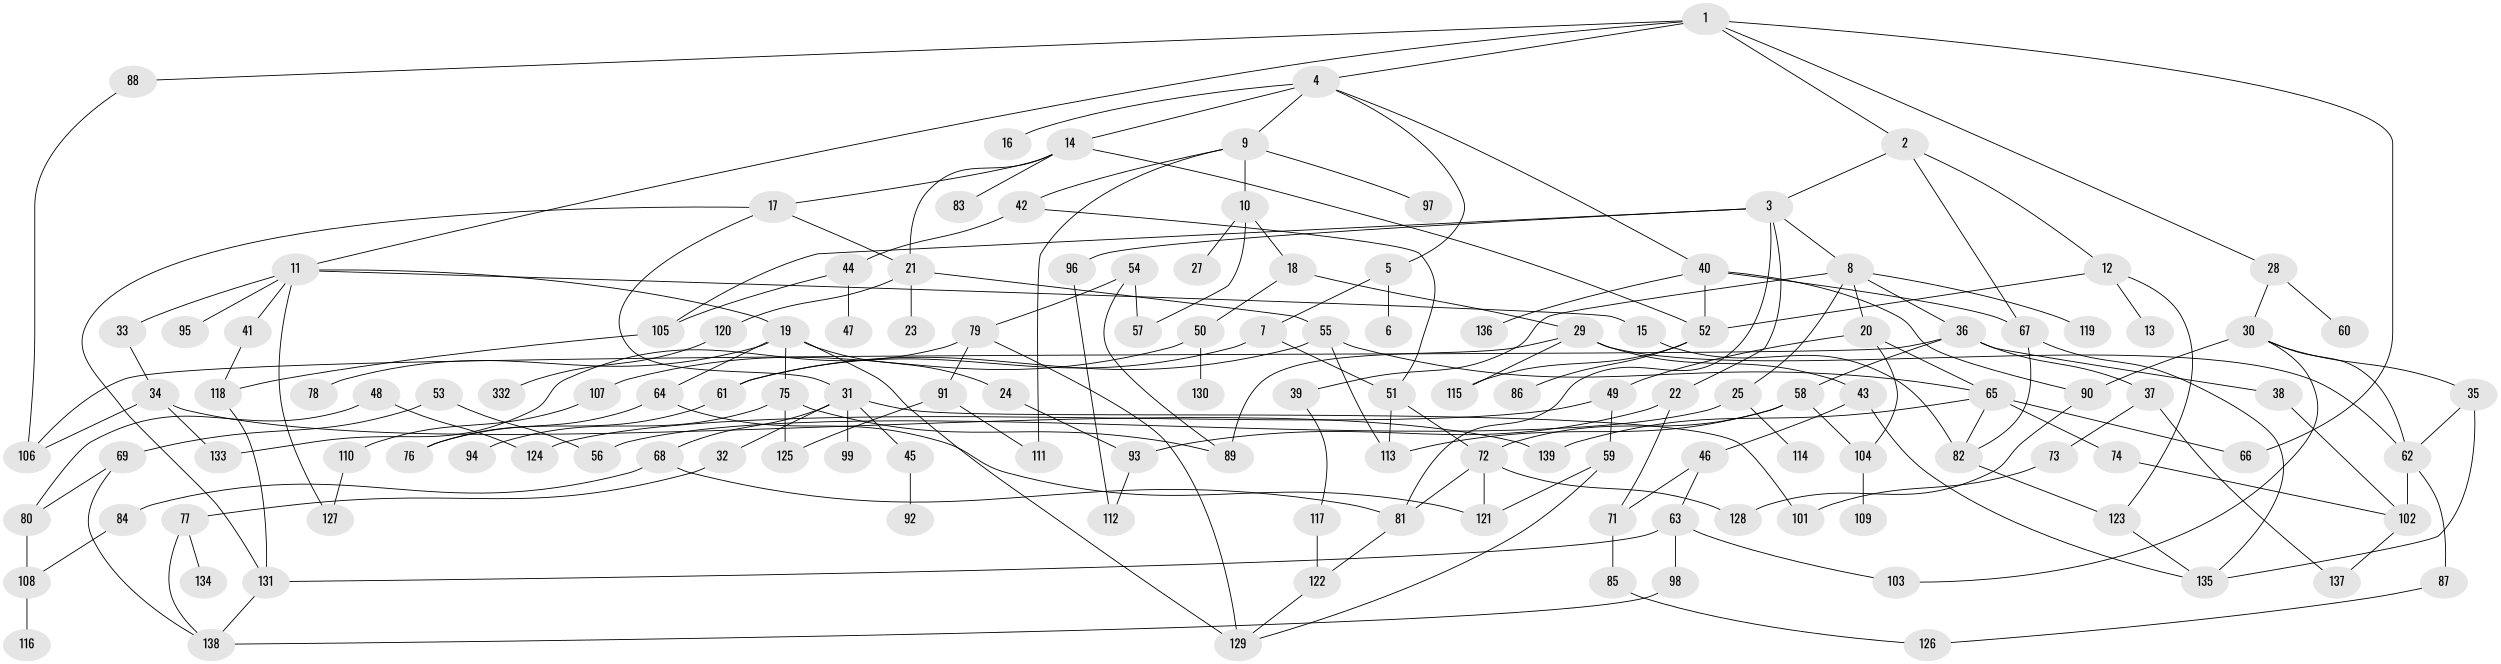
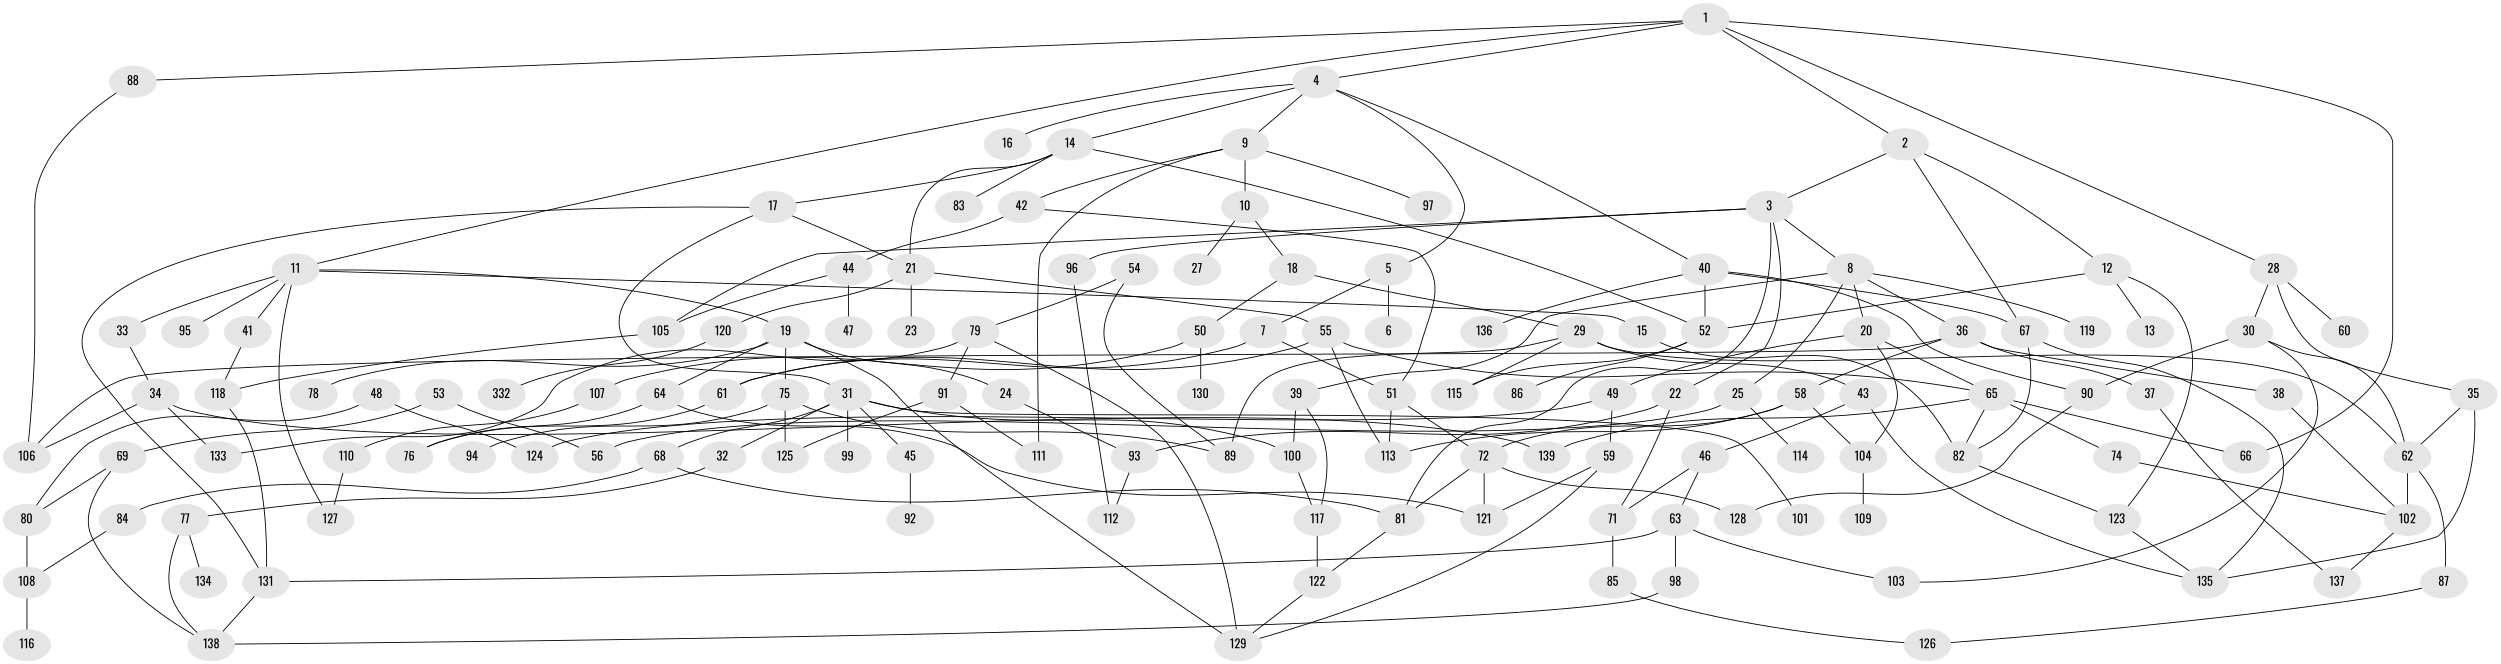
node "57": removed
edge "30" -- "35": now "28" -- "35"
node "100": added
node "73": removed
